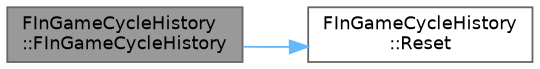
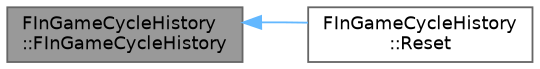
edge "FInGameCycleHistory ::FInGameCycleHistory" -> "FInGameCycleHistory ::Reset": reversed
